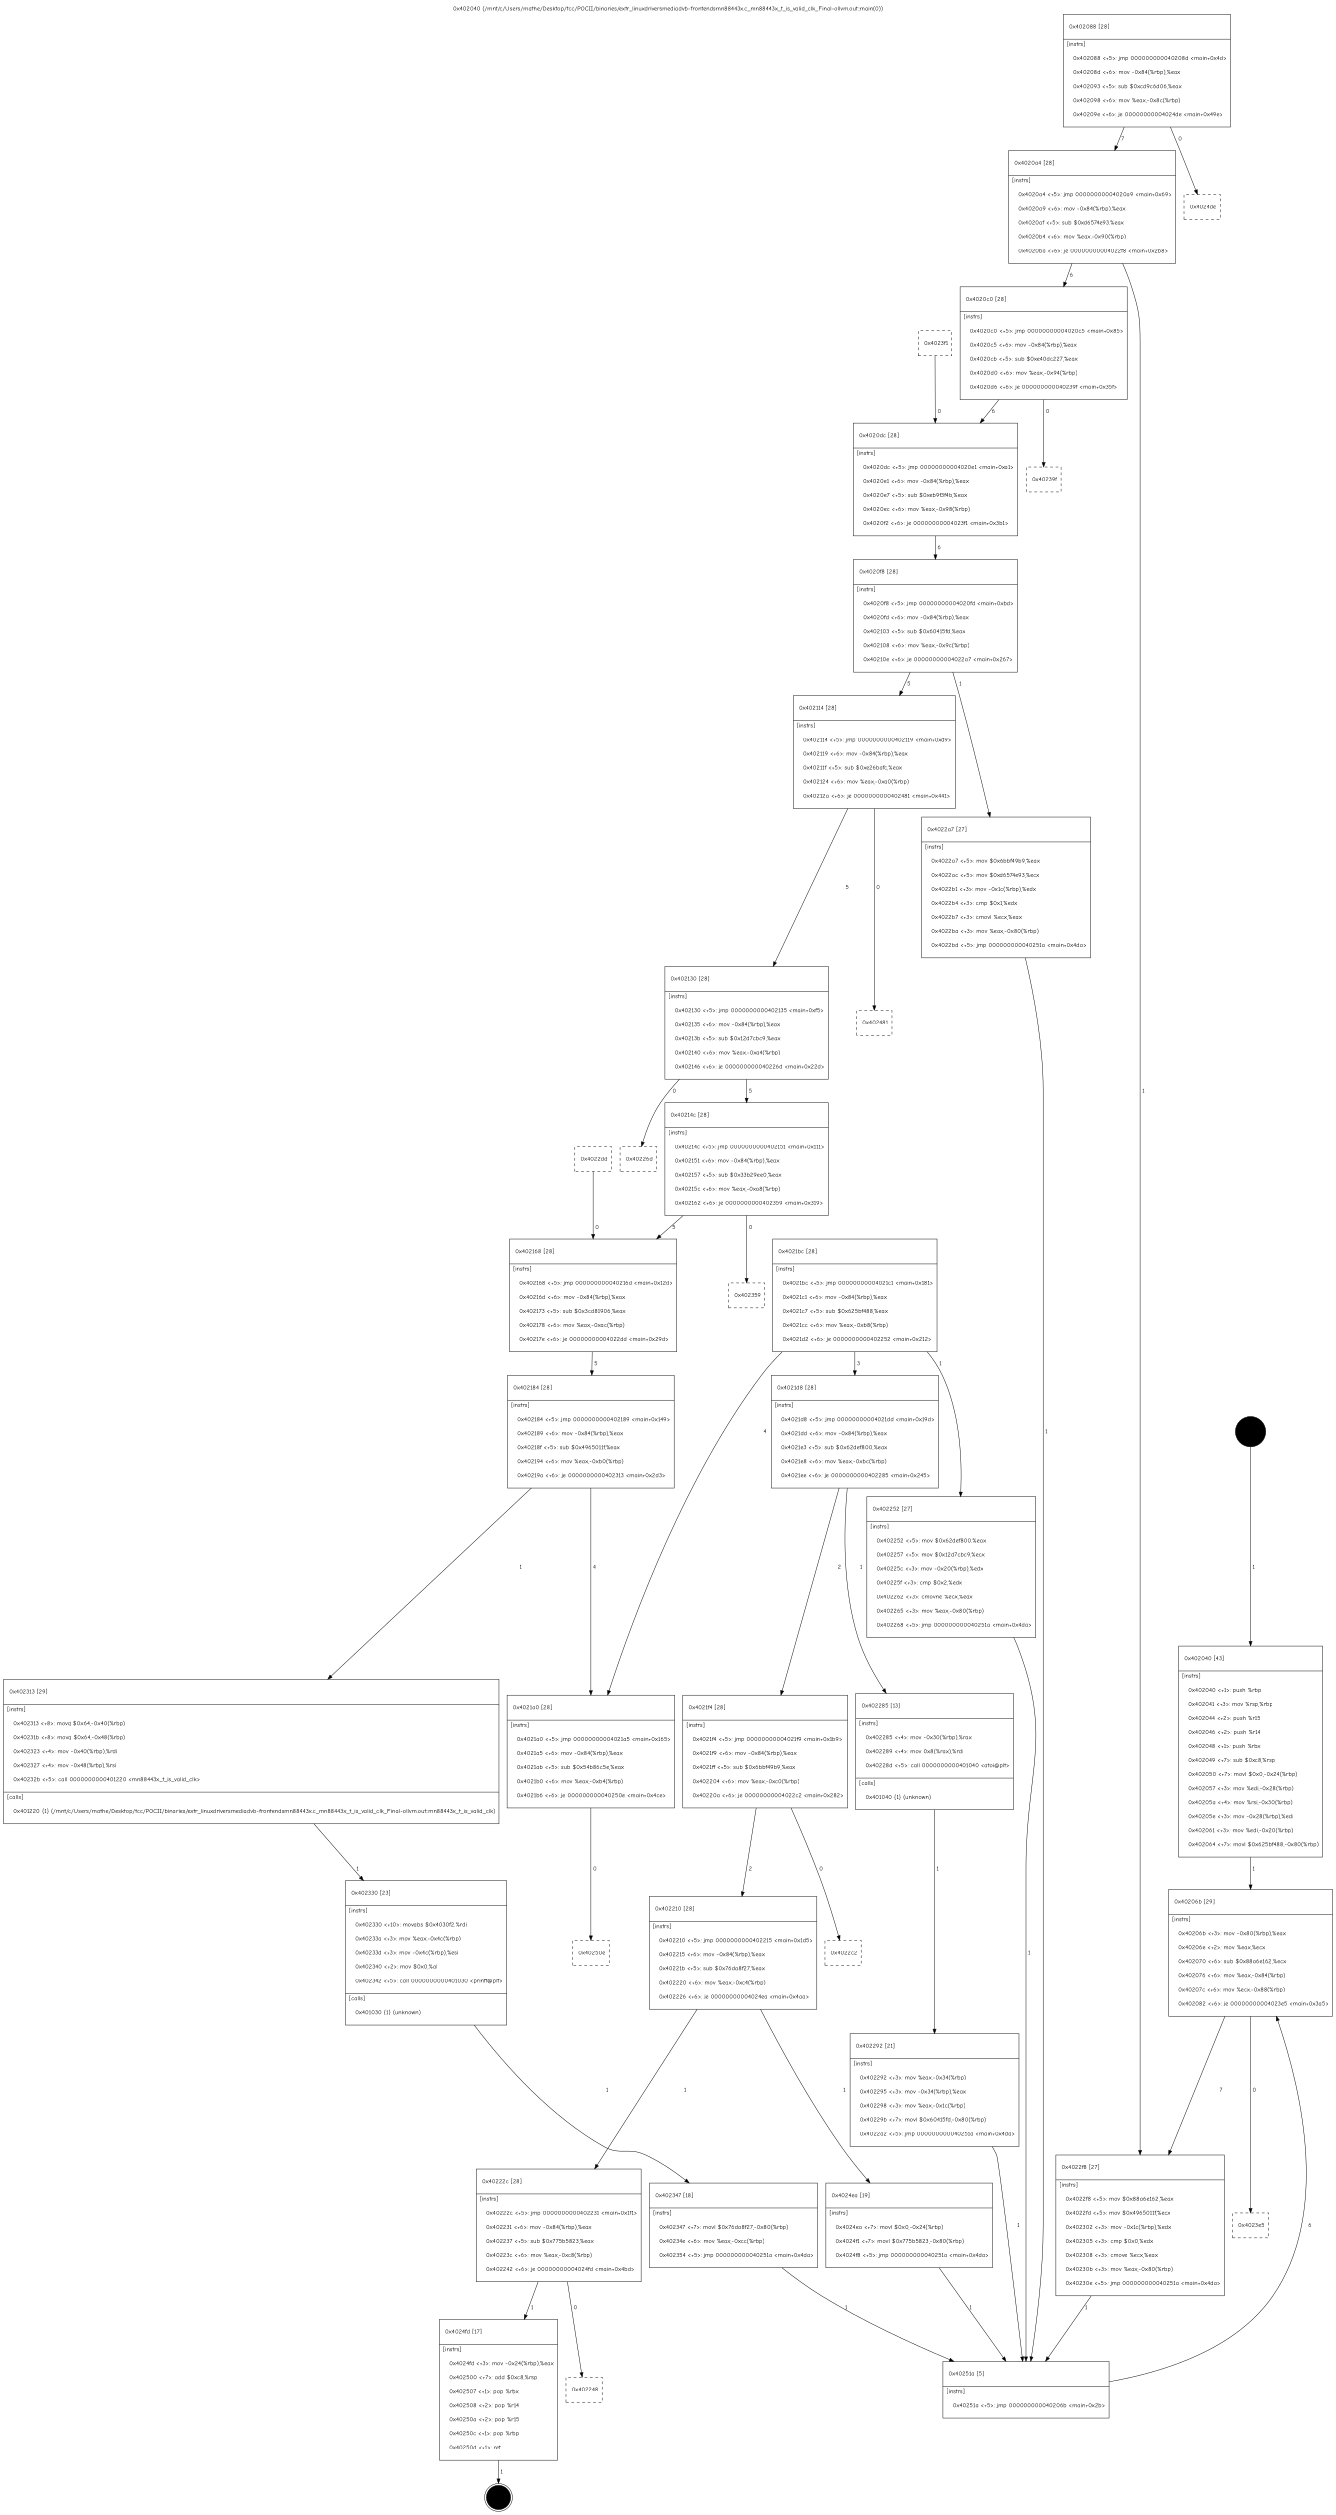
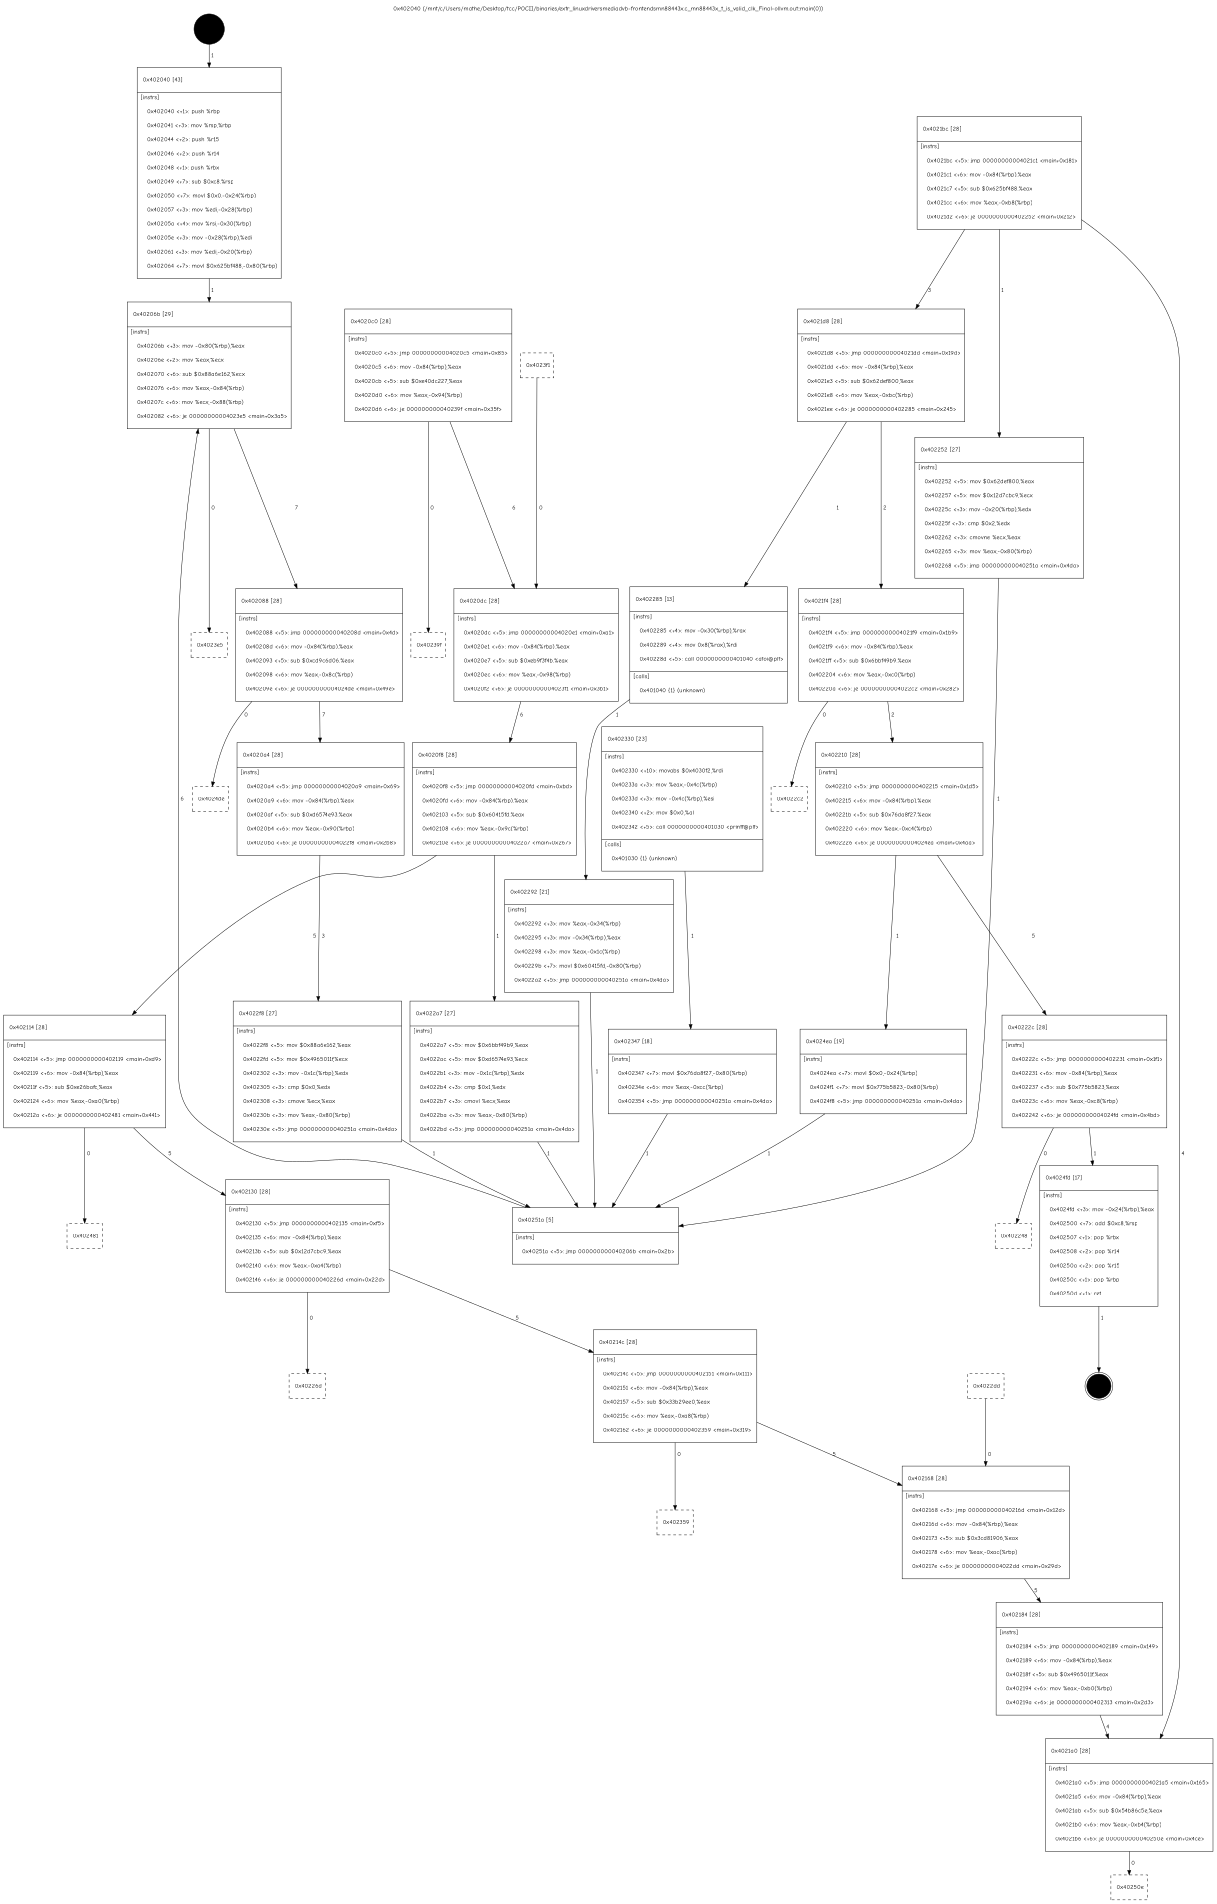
edge "0x4020a4 [28]" -> "0x4020c0 [28]": removed, label "6"
edge "0x4020a4 [28]" -> "0x4022f8 [27]": label " 1" -> " 3"
node "0x402313 [29]": removed
edge "0x40206b [29]" -> "0x4022f8 [27]": now "0x40206b [29]" -> "0x402088 [28]"
edge "0x402210 [28]" -> "0x40222c [28]": label " 1" -> " 5"
